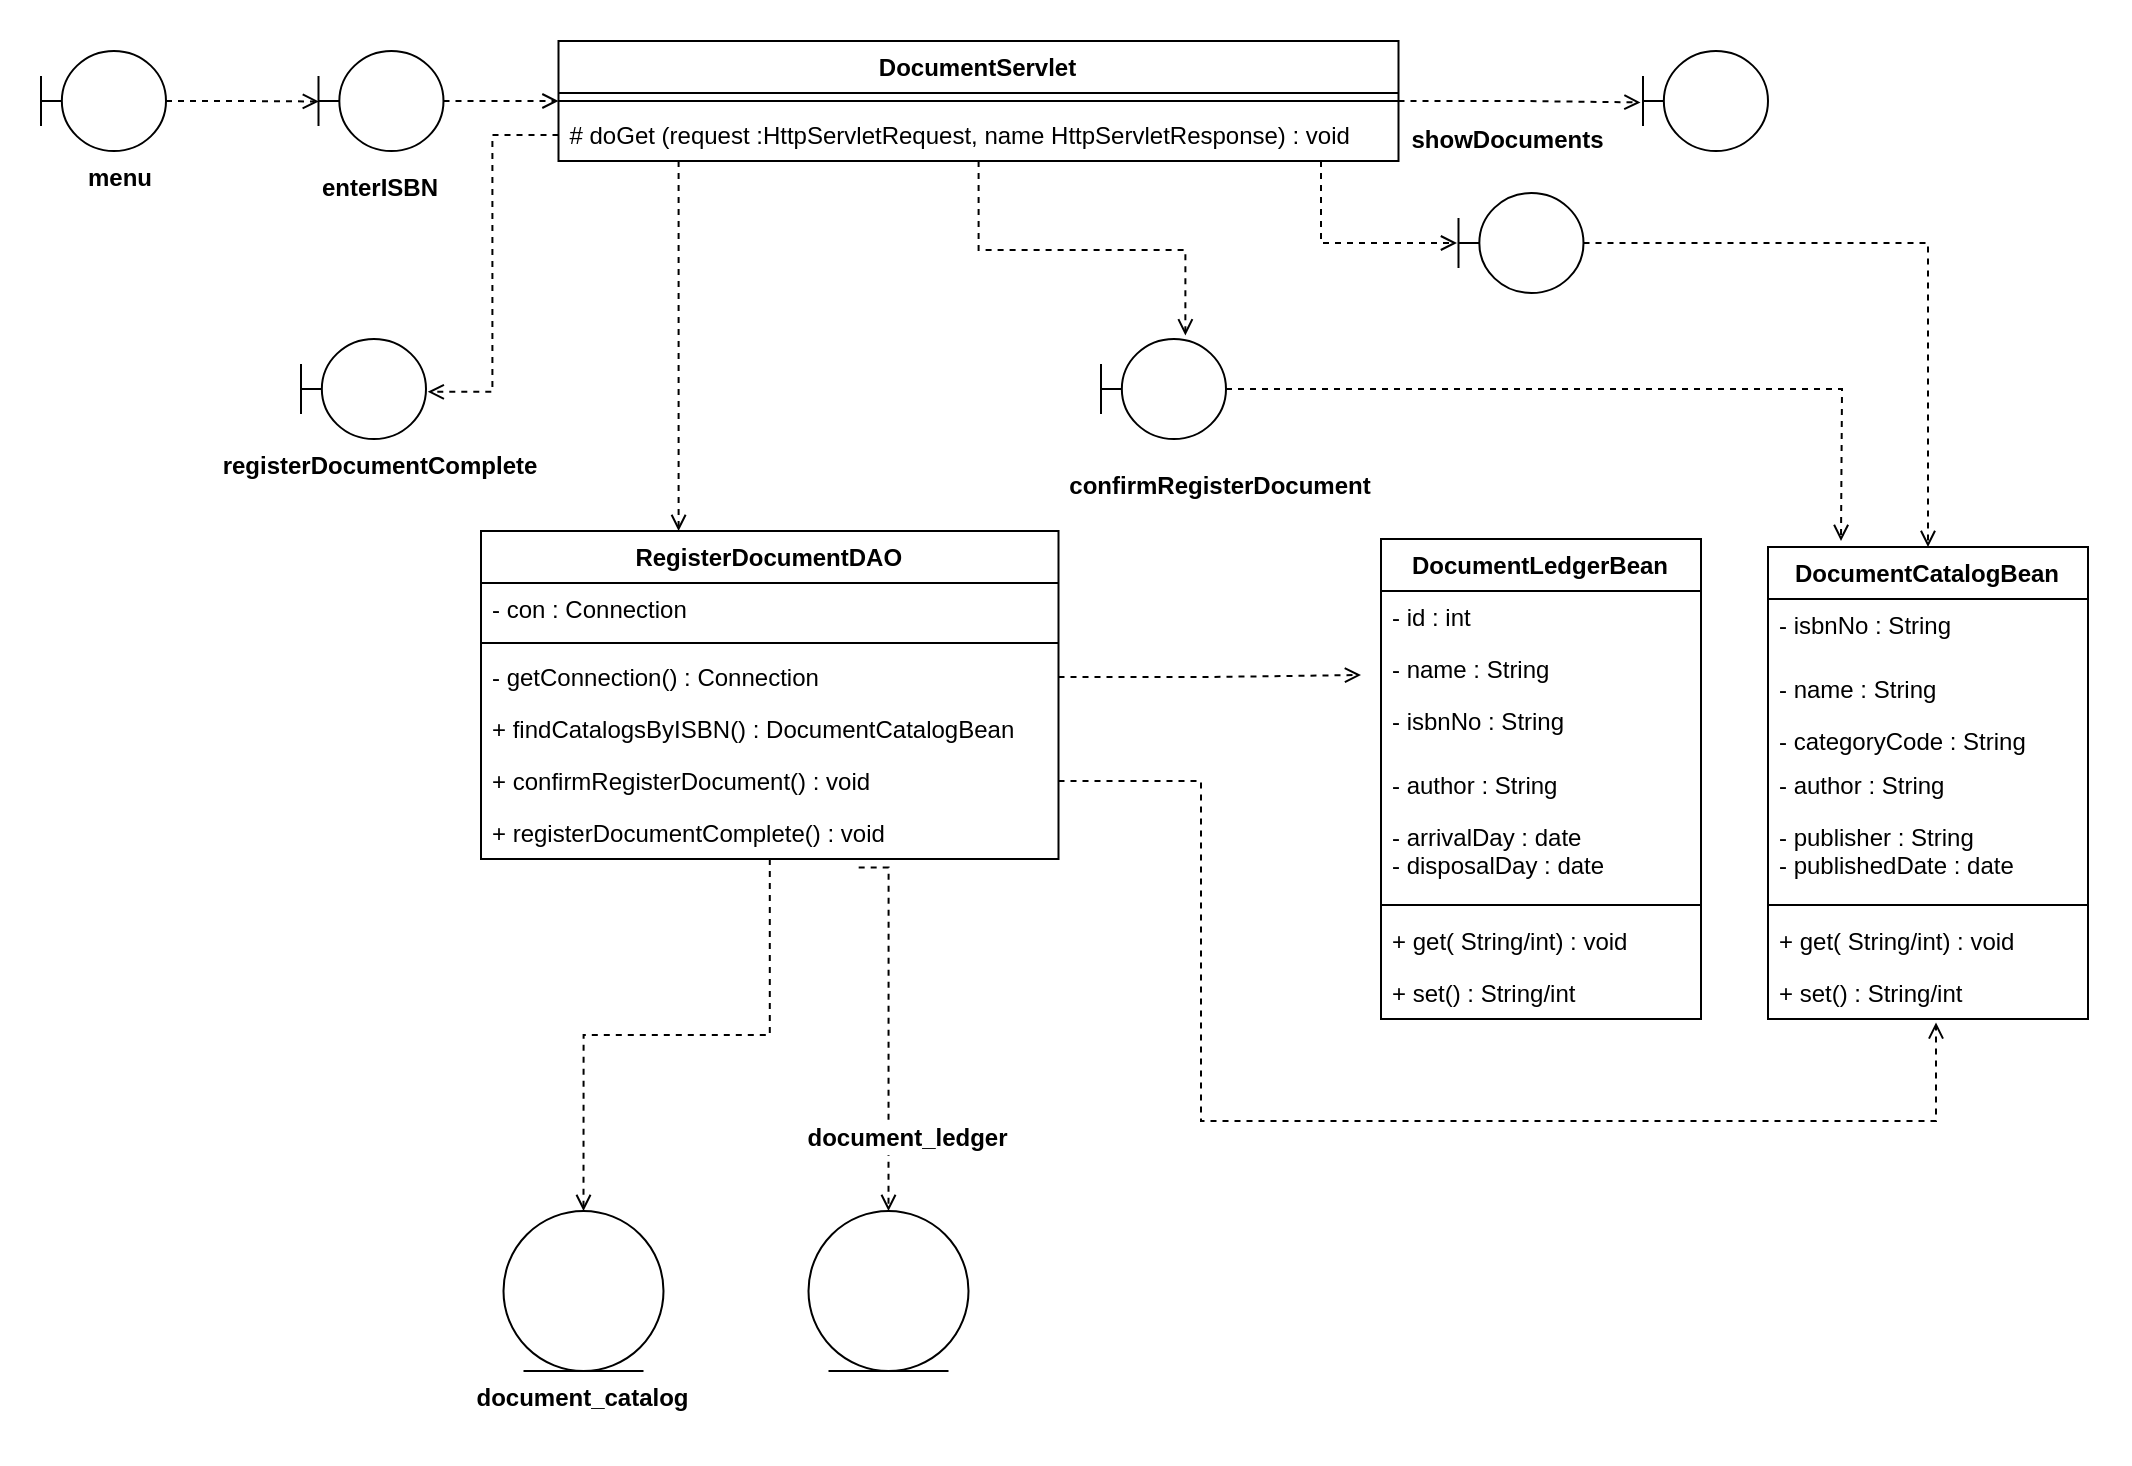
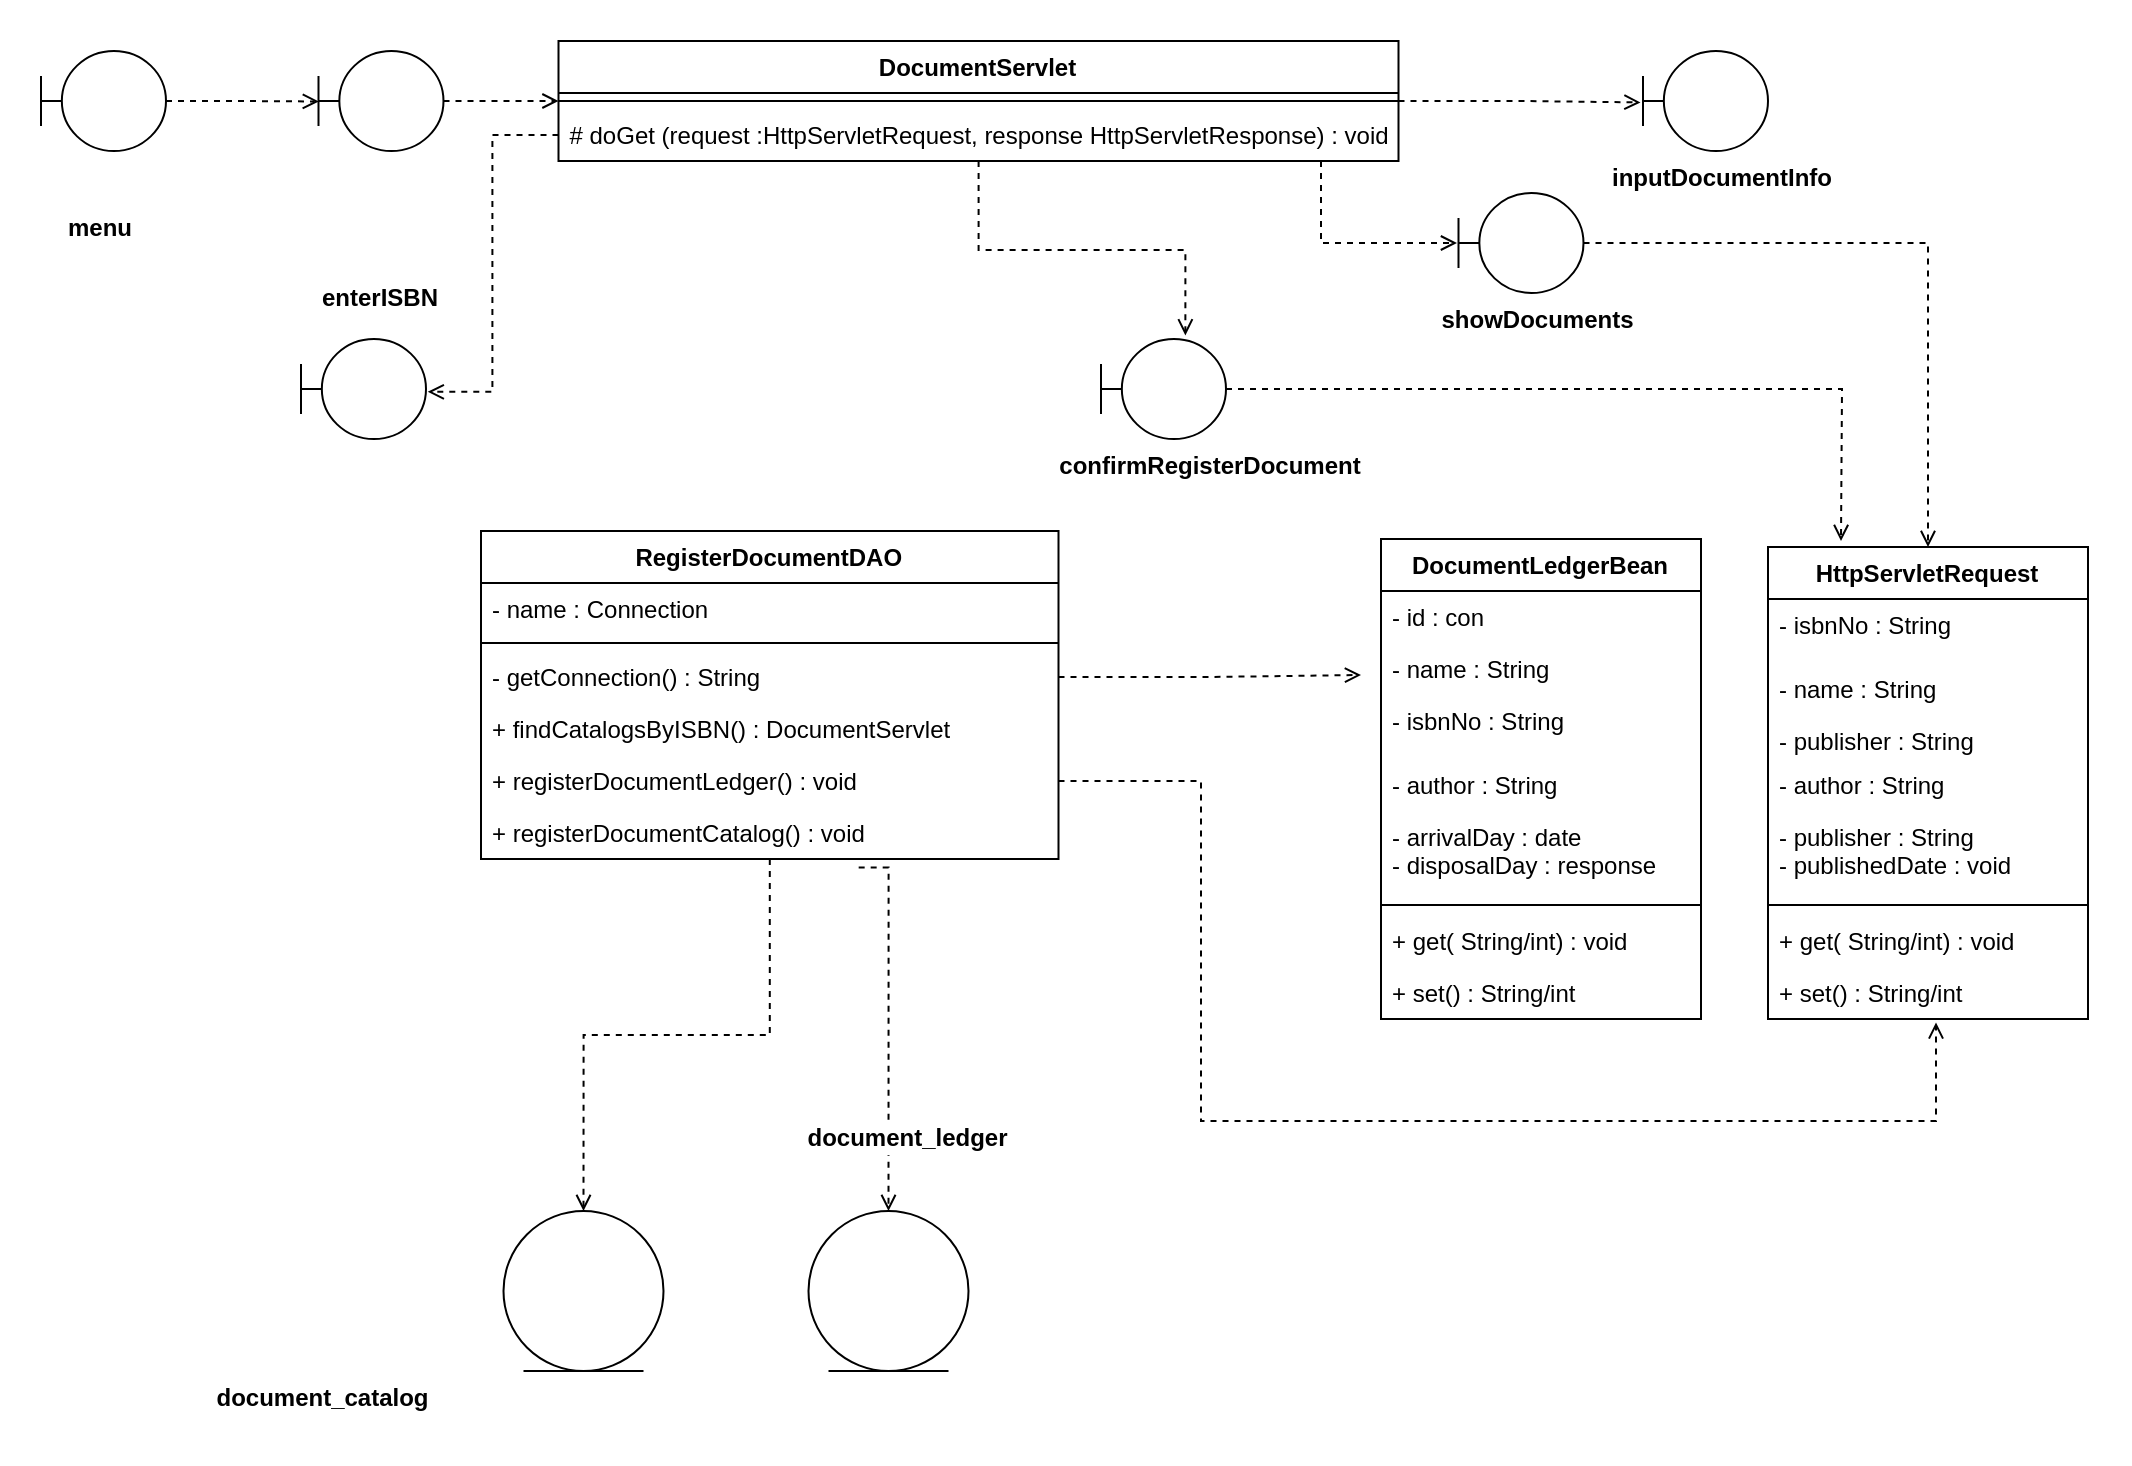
node "# doGet (request :HttpServletRequest, name HttpServletResponse) : void": label "# doGet (request :HttpServletRequest, name HttpServletResponse) : void" -> "# doGet (request :HttpServletRequest, response HttpServletResponse) : void"
node "showDocuments": moved (1509, 139) -> (1539, 319)
node "menu": moved (121, 177) -> (101, 227)
node "inputDocumentInfo": added
node "enterISBN": moved (381, 187) -> (381, 297)
edge "DocumentServlet" -> "RegisterDocumentDAO": removed
node "registerDocumentComplete": removed
node "confirmRegisterDocument": moved (1221, 485) -> (1211, 465)
node "DocumentCatalogBean": label "DocumentCatalogBean" -> "HttpServletRequest"
node "- con : Connection": label "- con : Connection" -> "- name : Connection"
node "- id : int": label "- id : int" -> "- id : con"
node "- getConnection() : Connection": label "- getConnection() : Connection" -> "- getConnection() : String"
node "+ findCatalogsByISBN() : DocumentCatalogBean": label "+ findCatalogsByISBN() : DocumentCatalogBean" -> "+ findCatalogsByISBN() : DocumentServlet"
node "- categoryCode : String": label "- categoryCode : String" -> "- publisher : String"
node "+ confirmRegisterDocument() : void": label "+ confirmRegisterDocument() : void" -> "+ registerDocumentLedger() : void"
node "+ registerDocumentComplete() : void": label "+ registerDocumentComplete() : void" -> "+ registerDocumentCatalog() : void"
node "- arrivalDay : date - disposalDay : date": label "- arrivalDay : date - disposalDay : date" -> "- arrivalDay : date - disposalDay : response"
node "- publisher : String - publishedDate : date": label "- publisher : String - publishedDate : date" -> "- publisher : String - publishedDate : void"
node "document_catalog": moved (584, 1397) -> (324, 1397)
